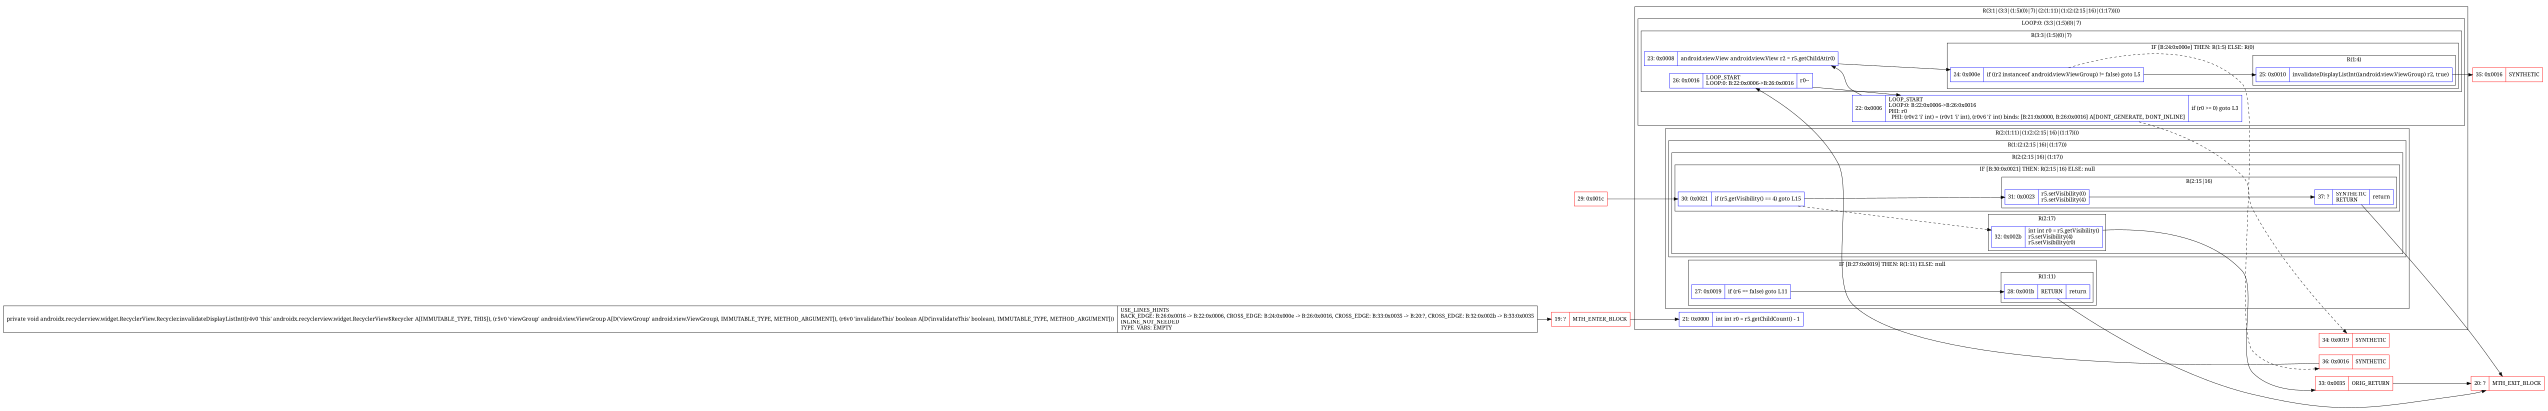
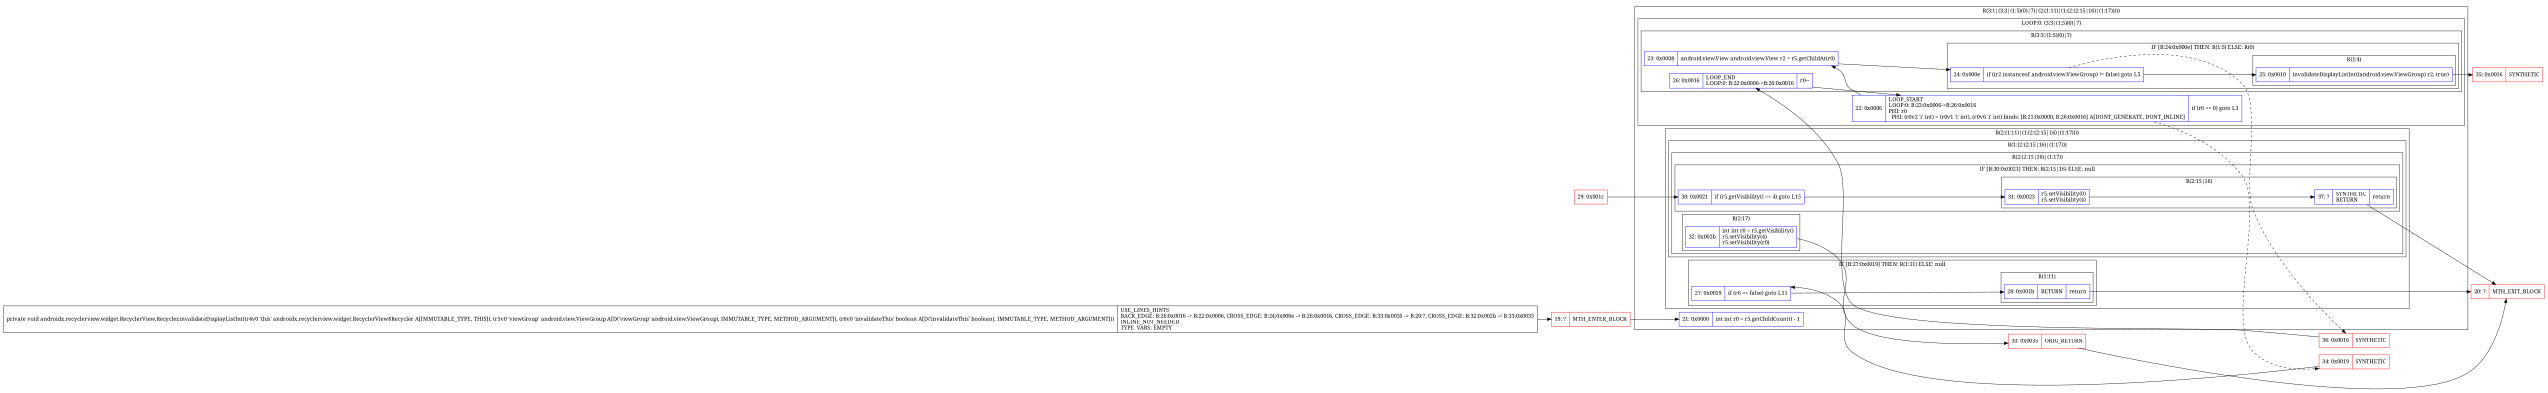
node "26: 0x0016": text "LOOP_START" -> "LOOP_END"
edge "30: 0x0021" -> "32: 0x002b": removed
edge "34: 0x0019" -> "27: 0x0019": added
